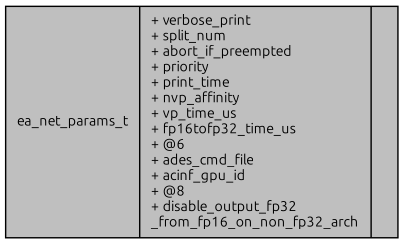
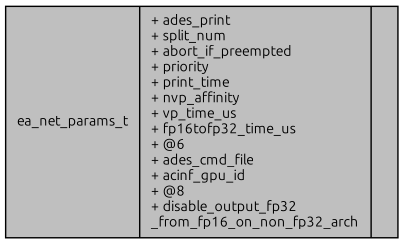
node "ea_net_params_t": text "+ verbose_print" -> "+ ades_print"
